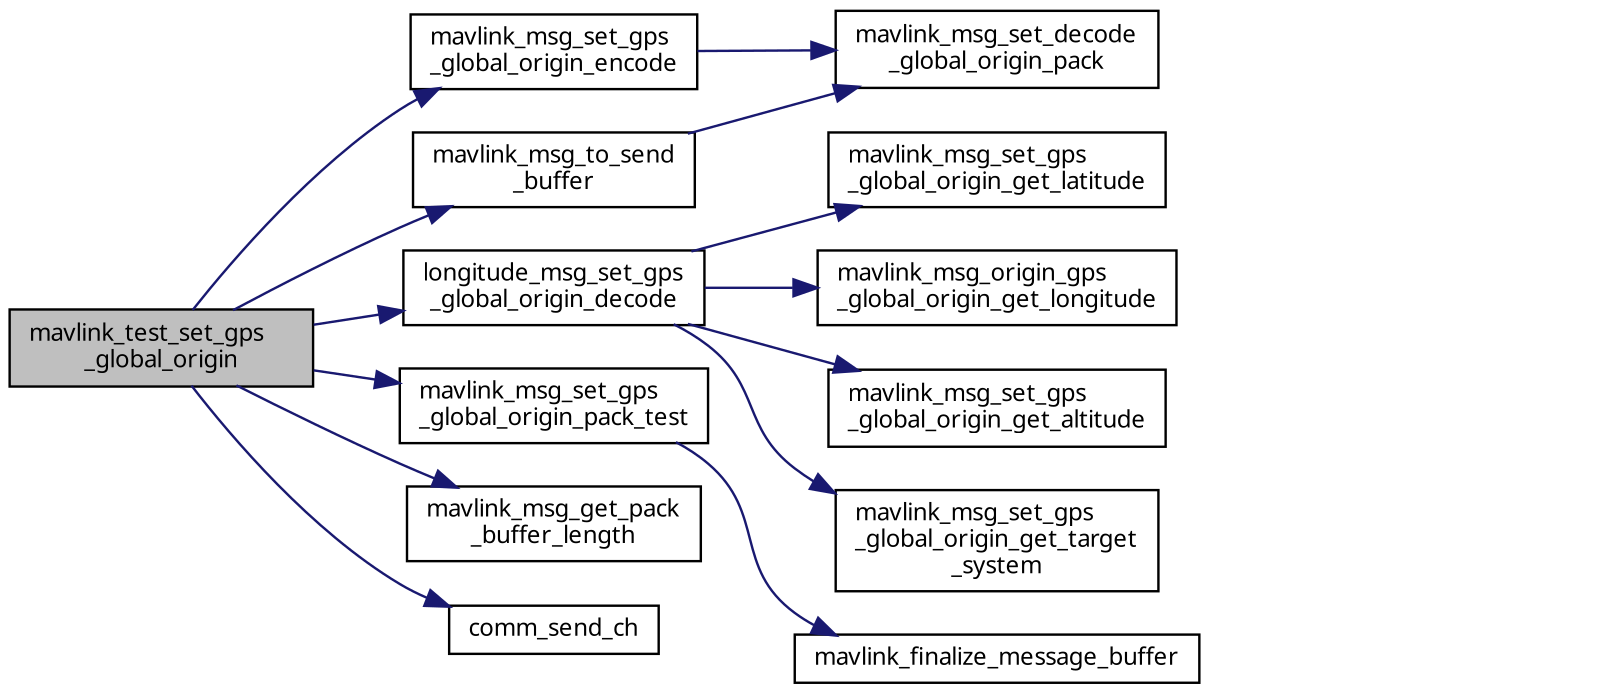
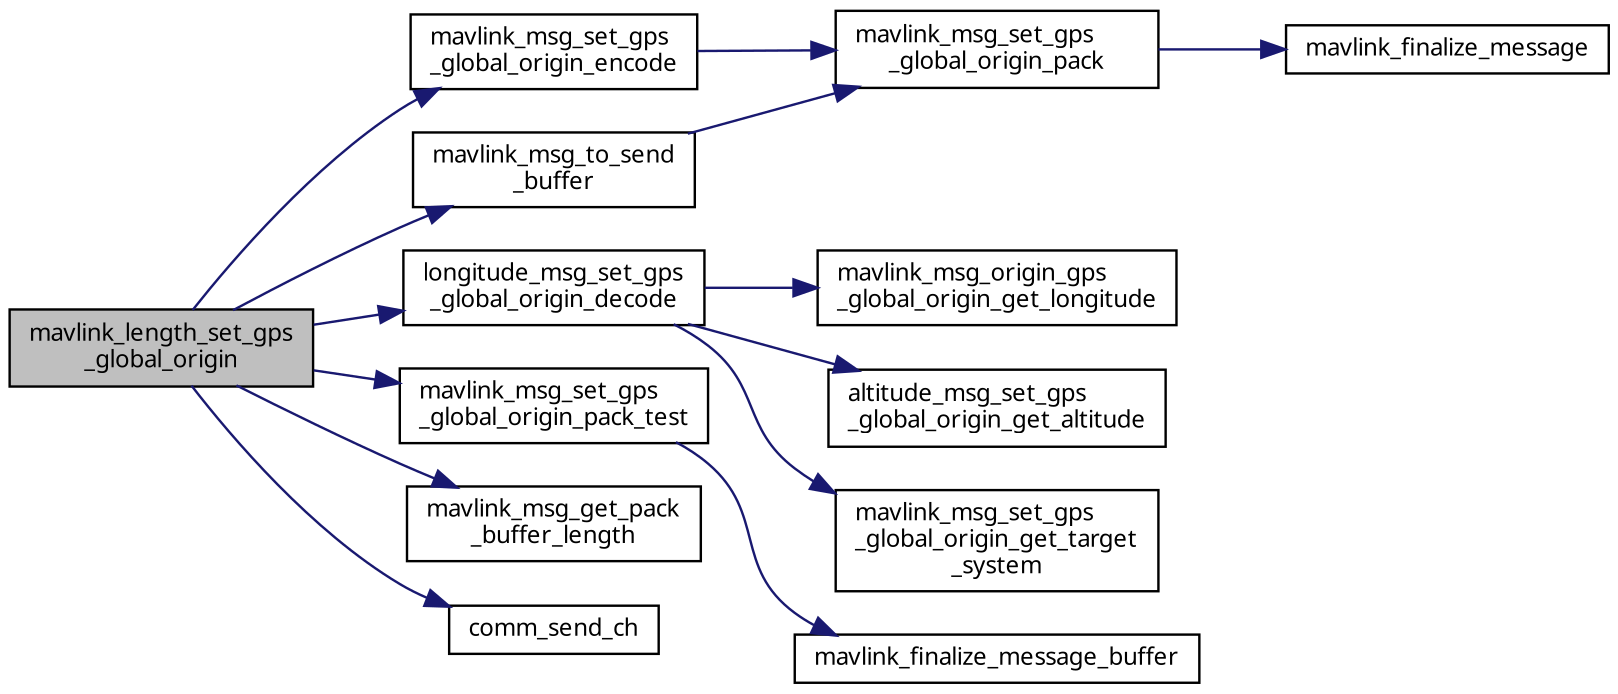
node "mavlink_msg_set_decode _global_origin_pack": label "mavlink_msg_set_decode _global_origin_pack" -> "mavlink_msg_set_gps _global_origin_pack"
node "mavlink_finalize_message": added
node "mavlink_msg_set_gps _global_origin_get_latitude": removed
node "mavlink_test_set_gps _global_origin": label "mavlink_test_set_gps _global_origin" -> "mavlink_length_set_gps _global_origin"
node "mavlink_msg_set_gps _global_origin_get_altitude": label "mavlink_msg_set_gps _global_origin_get_altitude" -> "altitude_msg_set_gps _global_origin_get_altitude"
